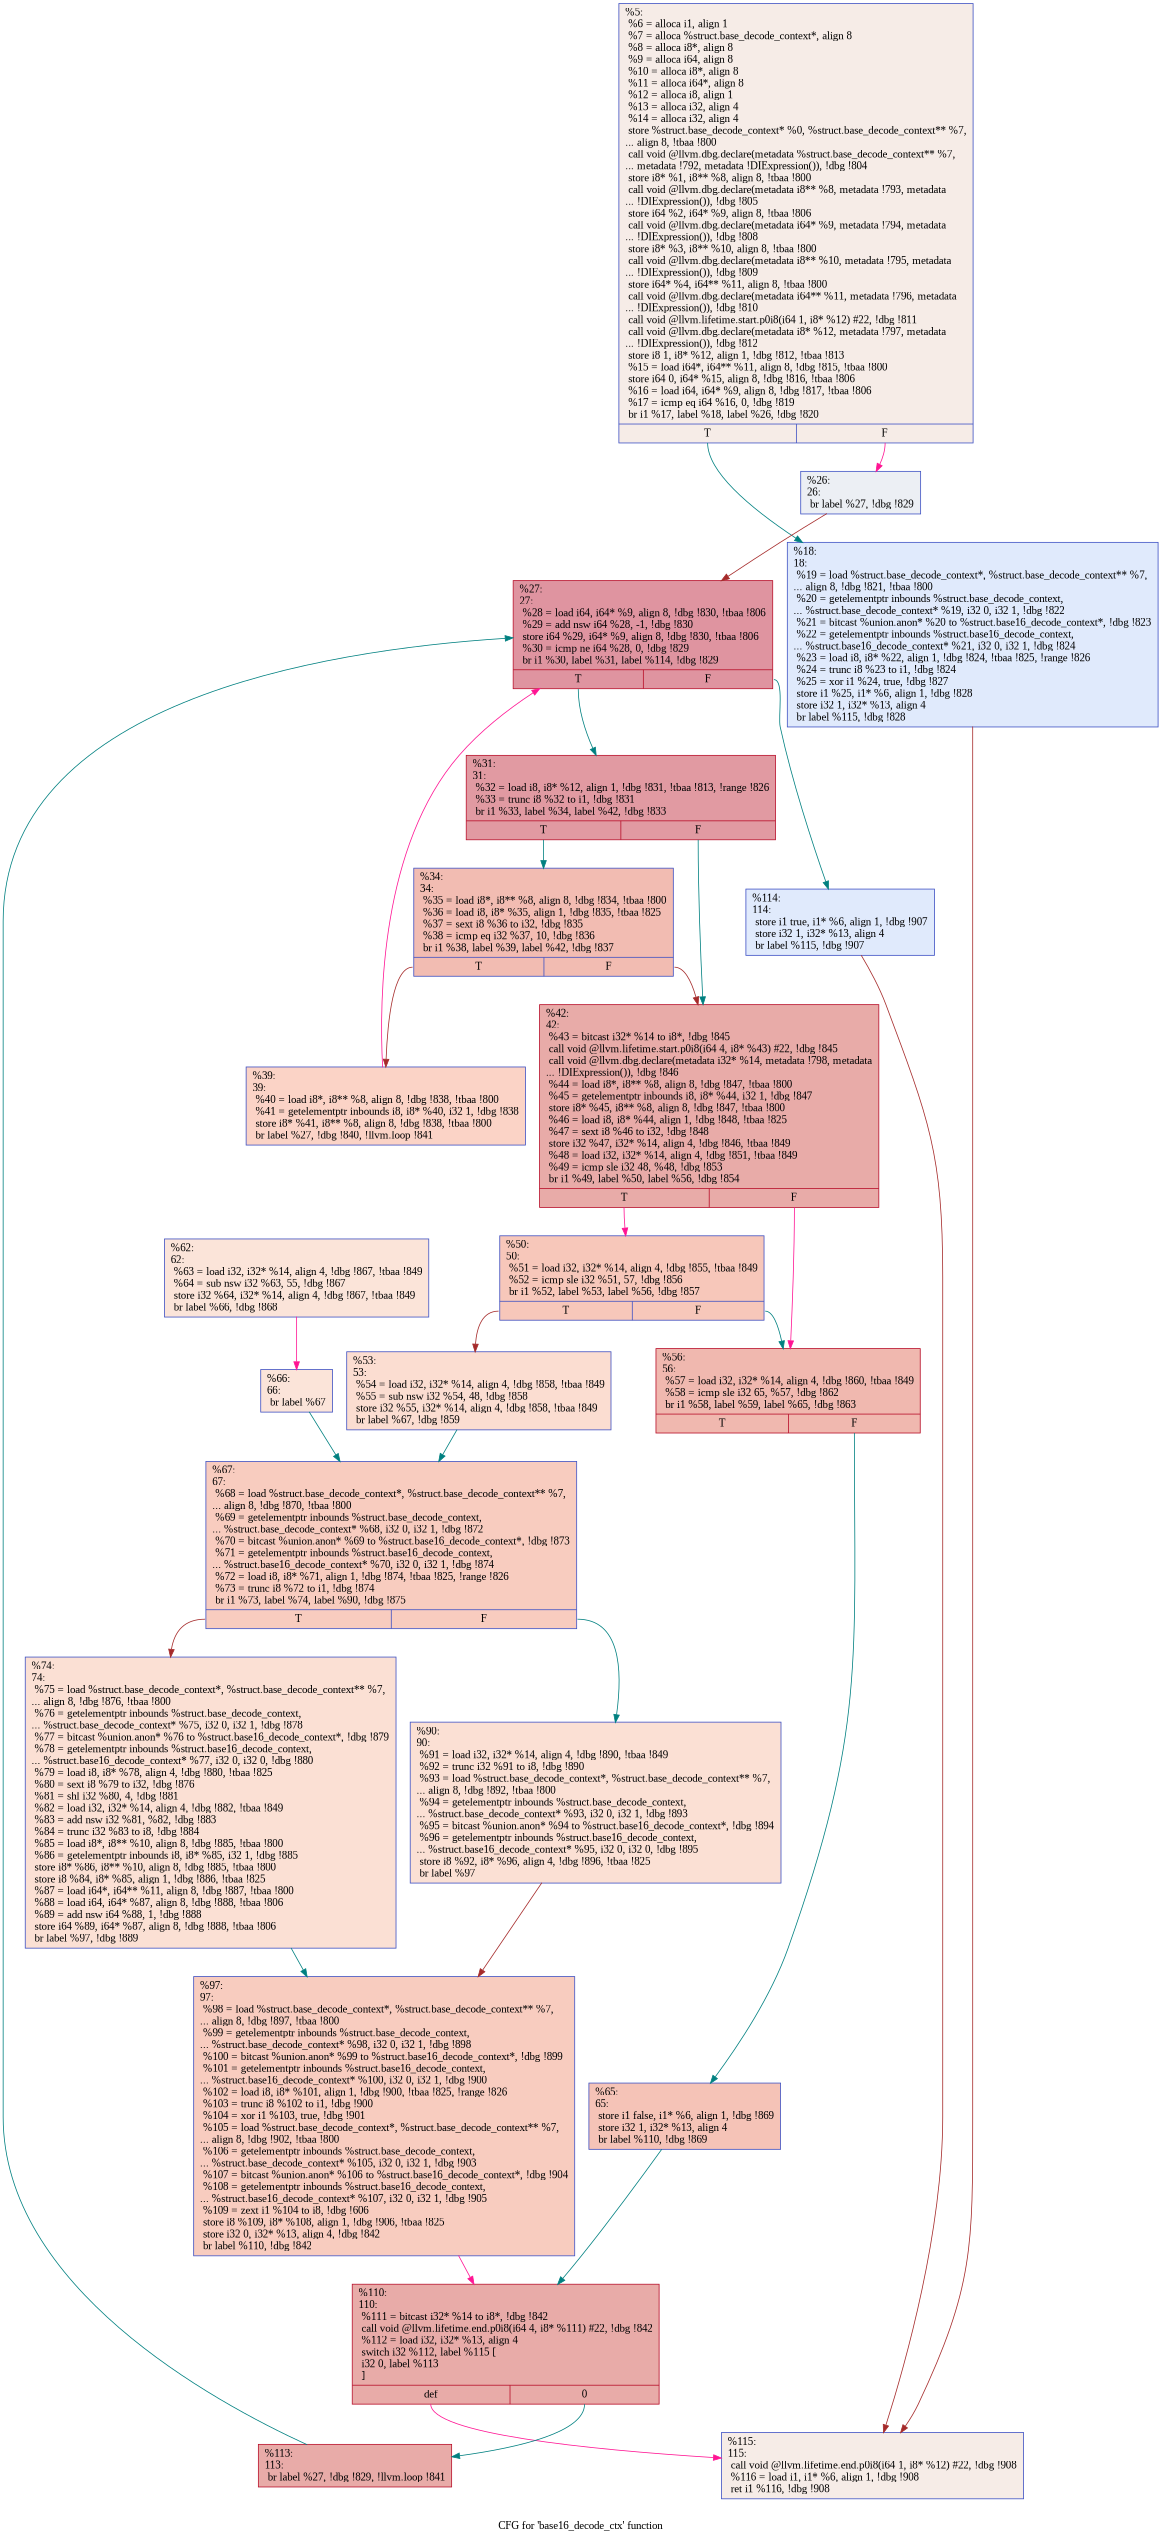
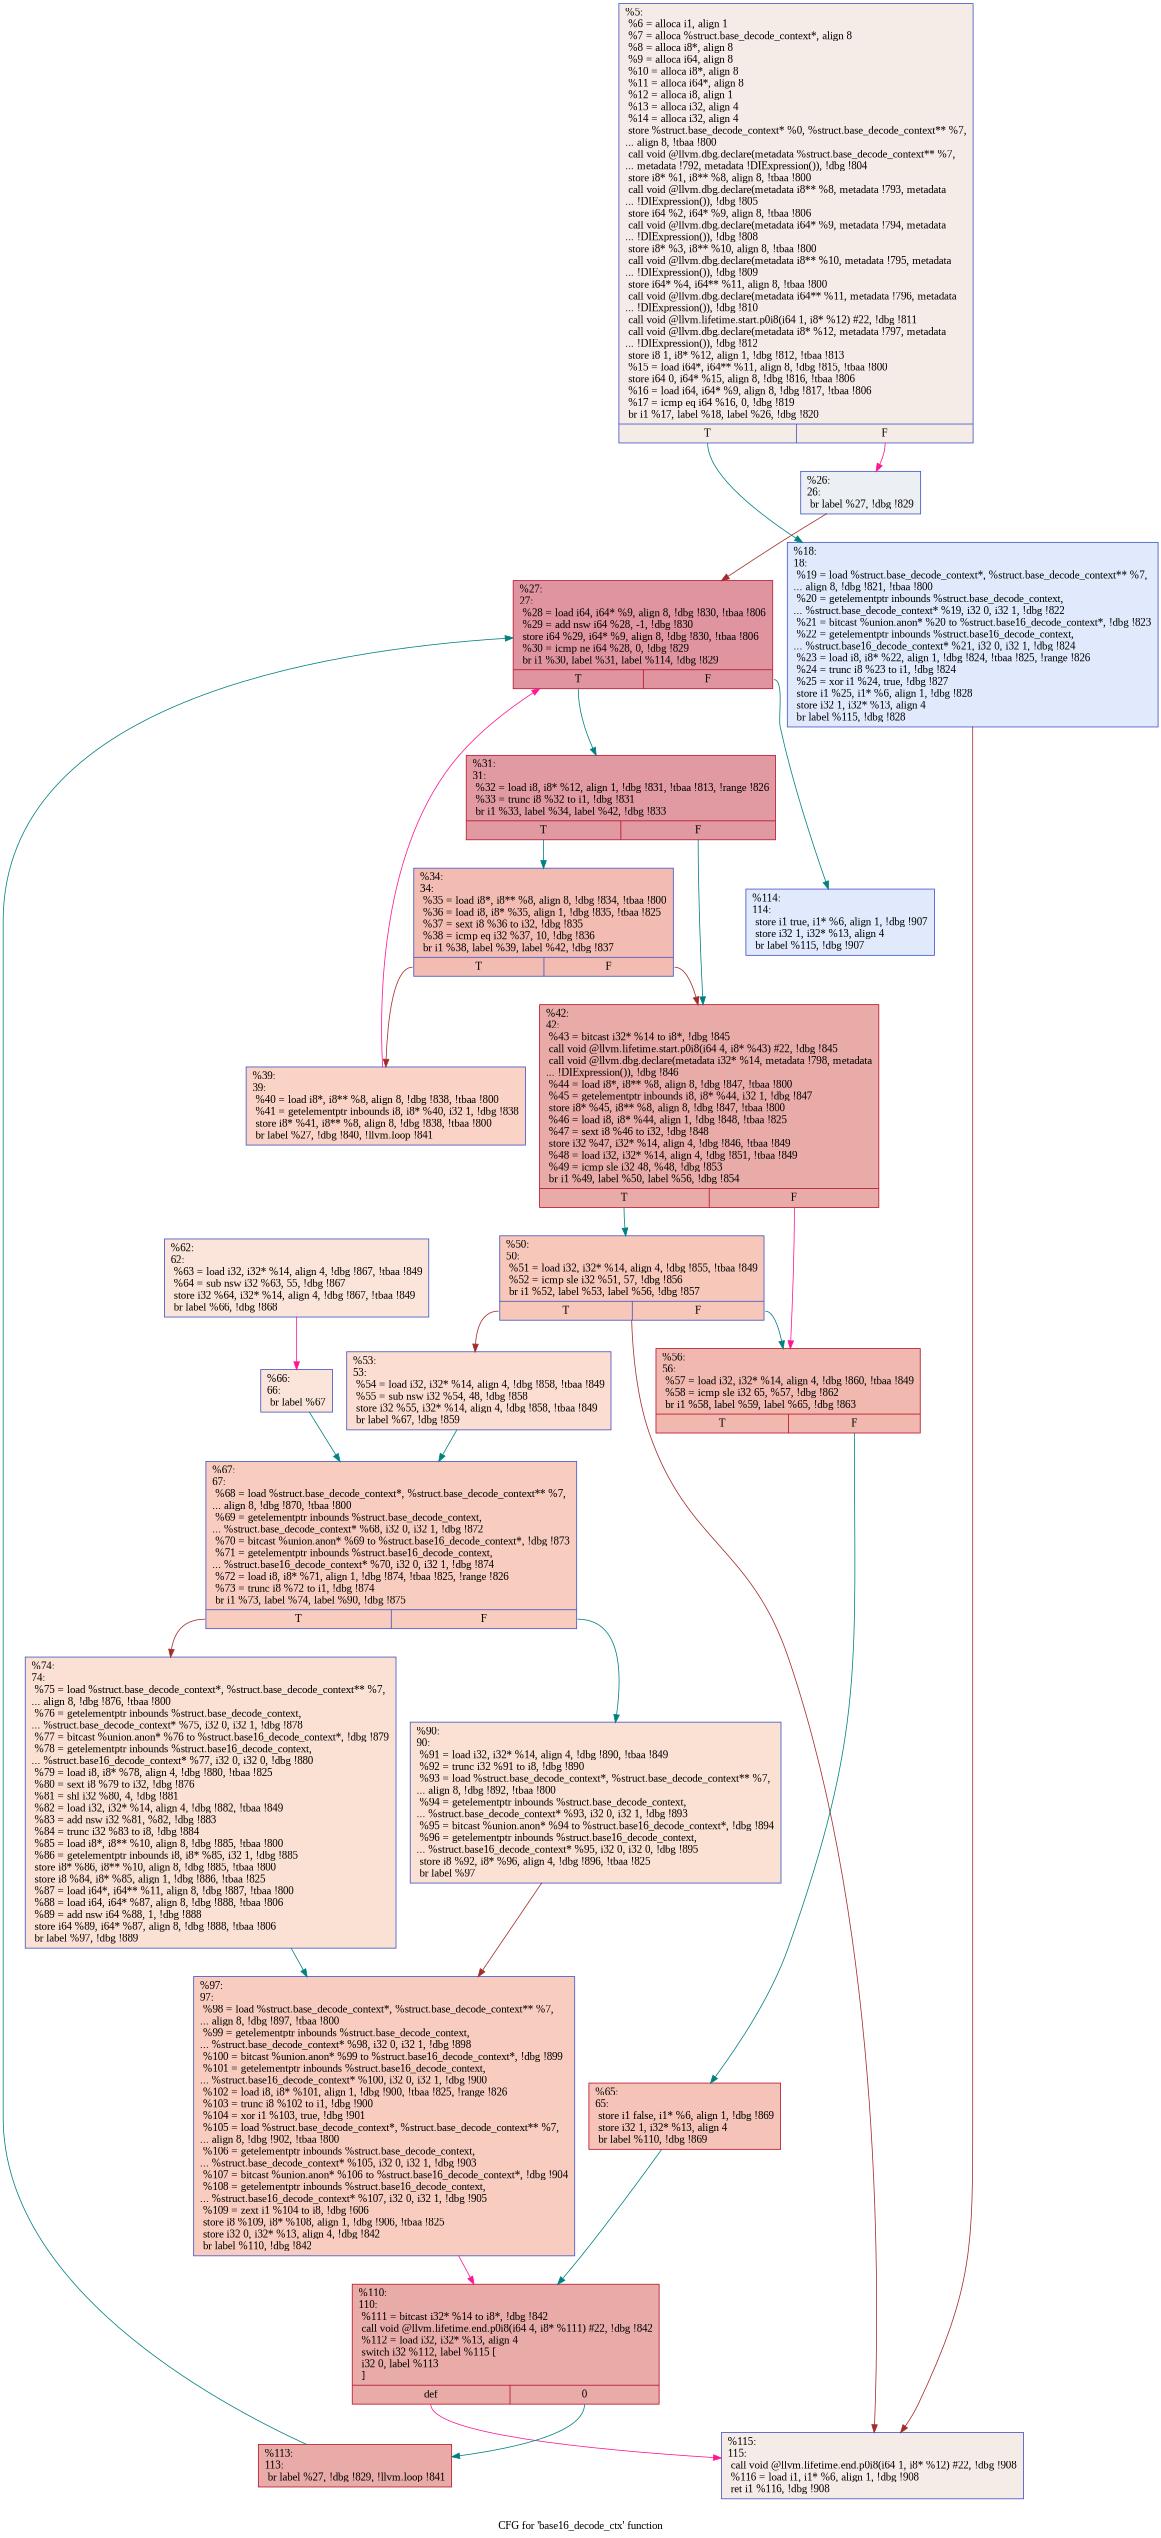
edge "%42:" -> "%50:": color deeppink -> teal
edge "%114:" -> "%115:": now "%50:" -> "%115:"
node "%65:": color #3d50c3ff -> #b70d28ff
